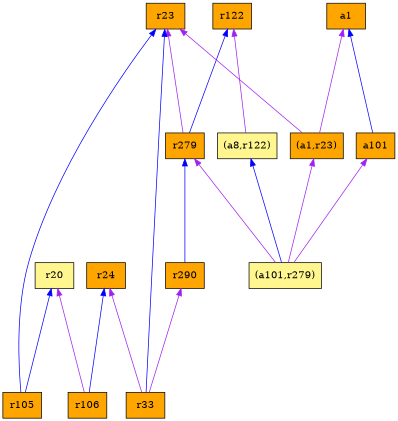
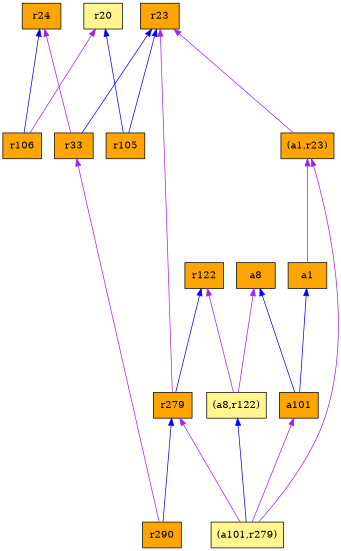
edge "(a1,r23)" -> "a1": reversed
node "a8": added
edge "r33" -> "r290": reversed
